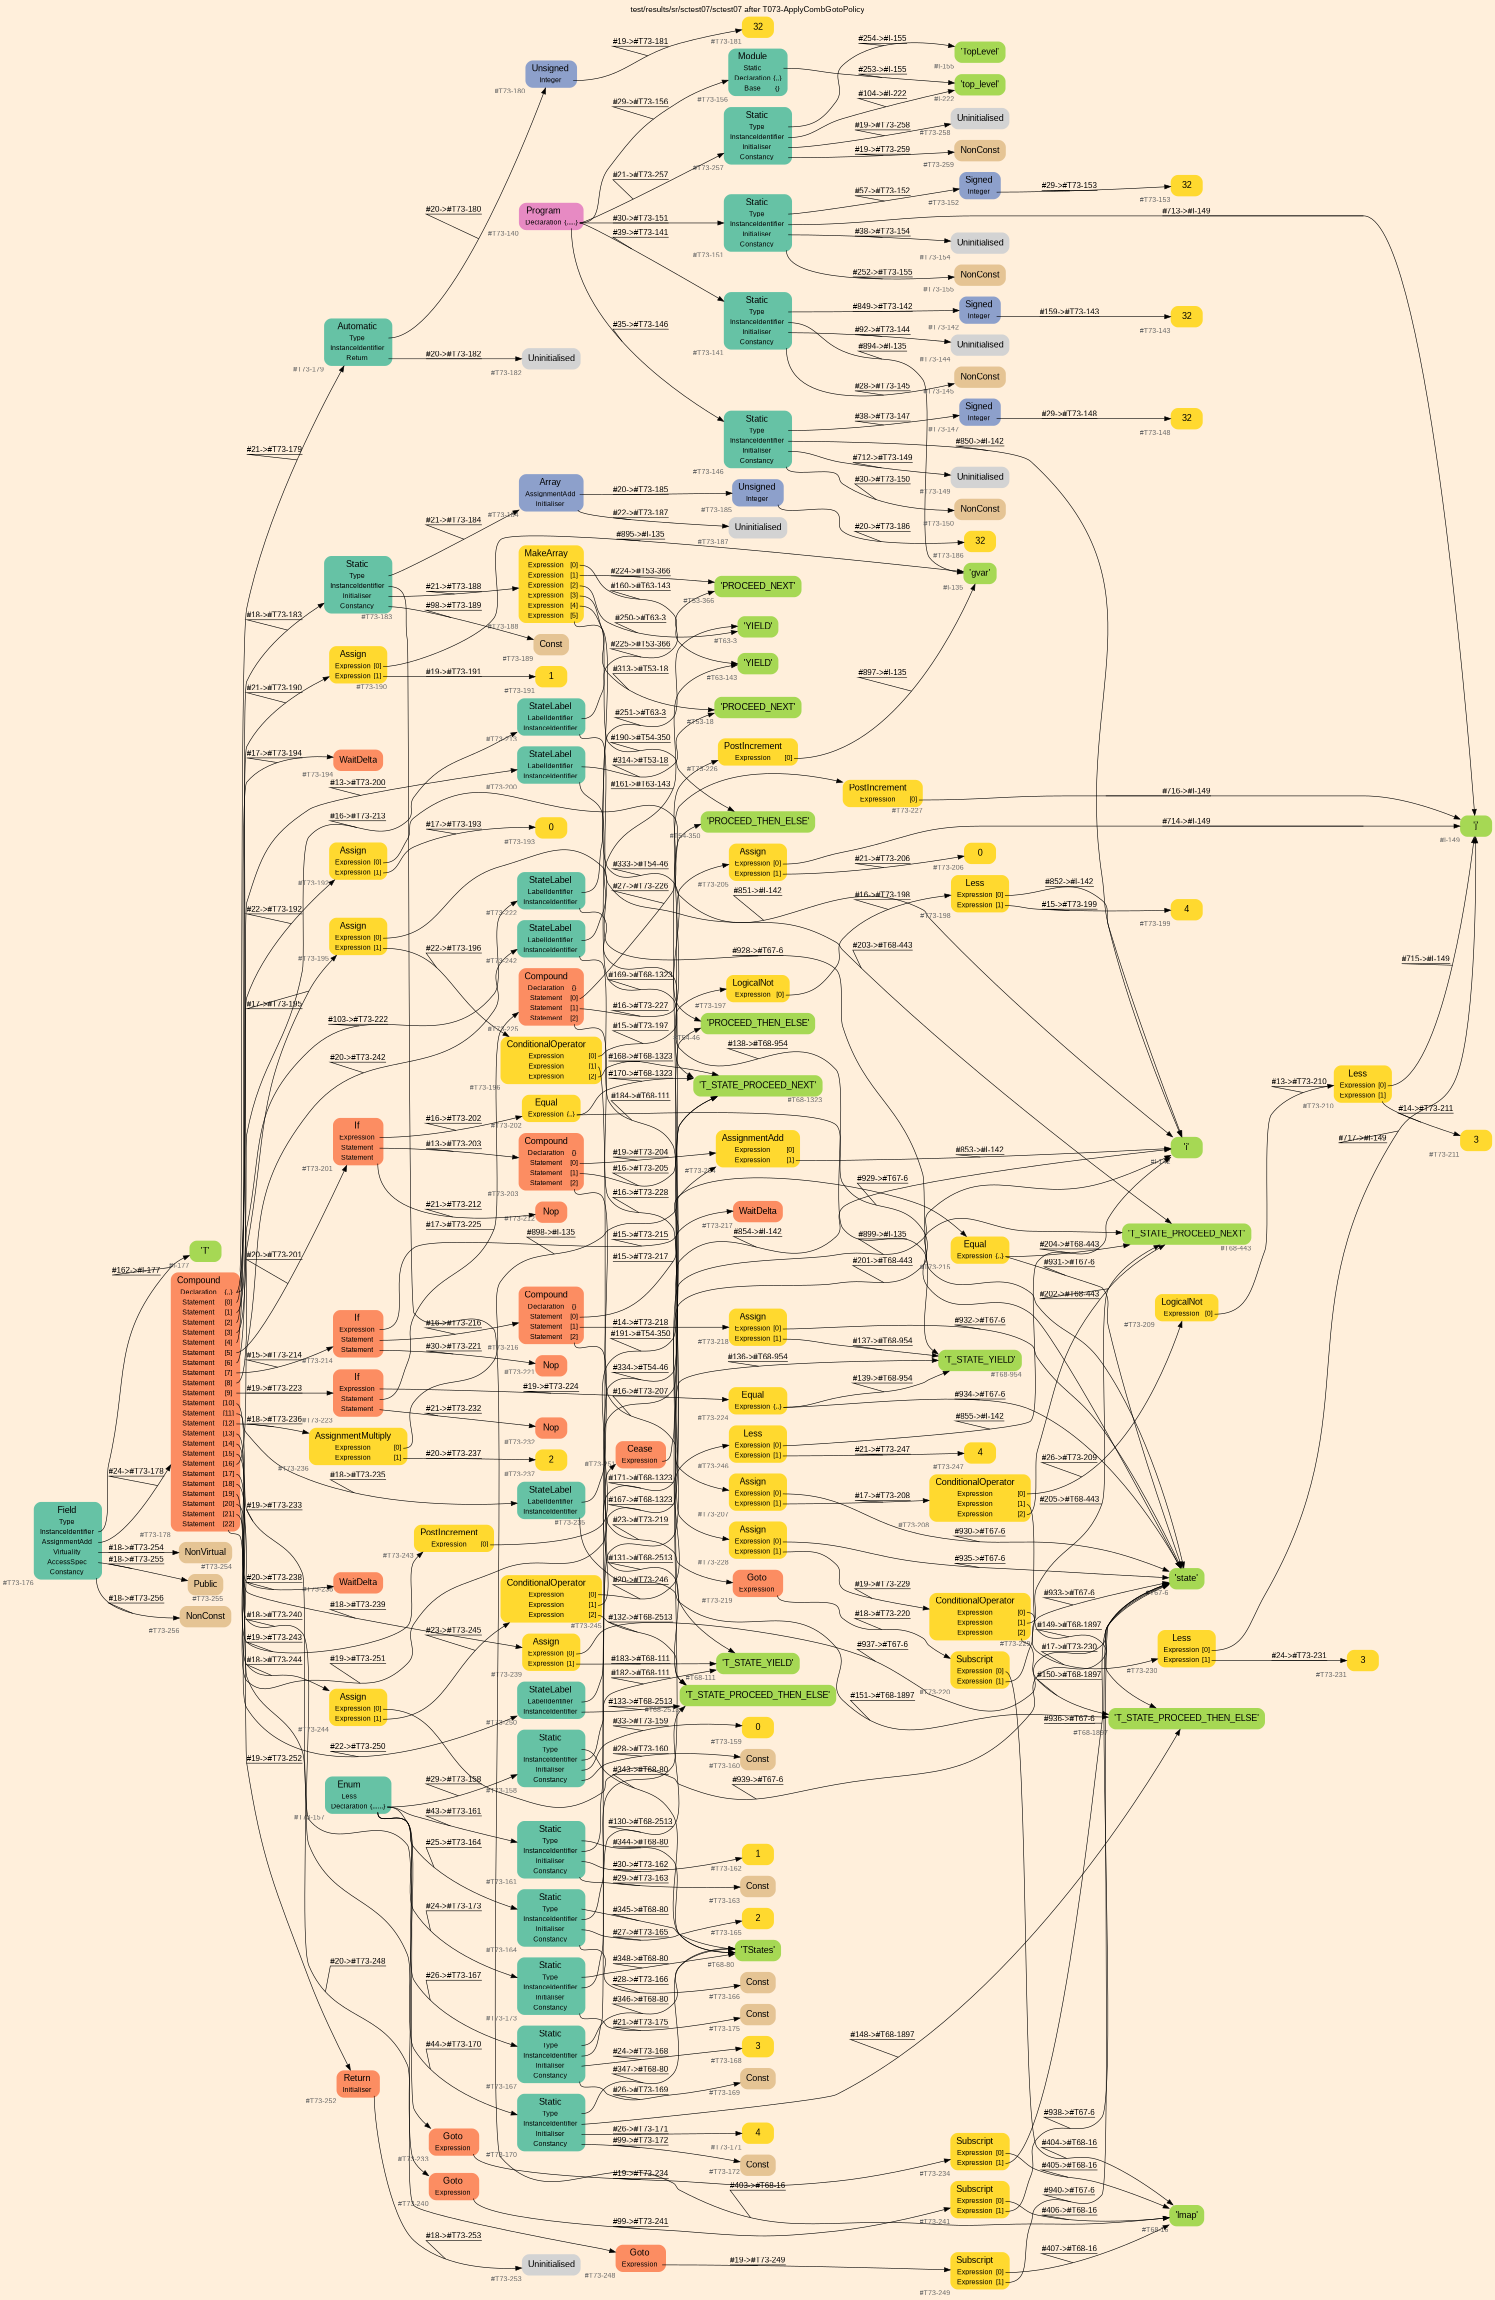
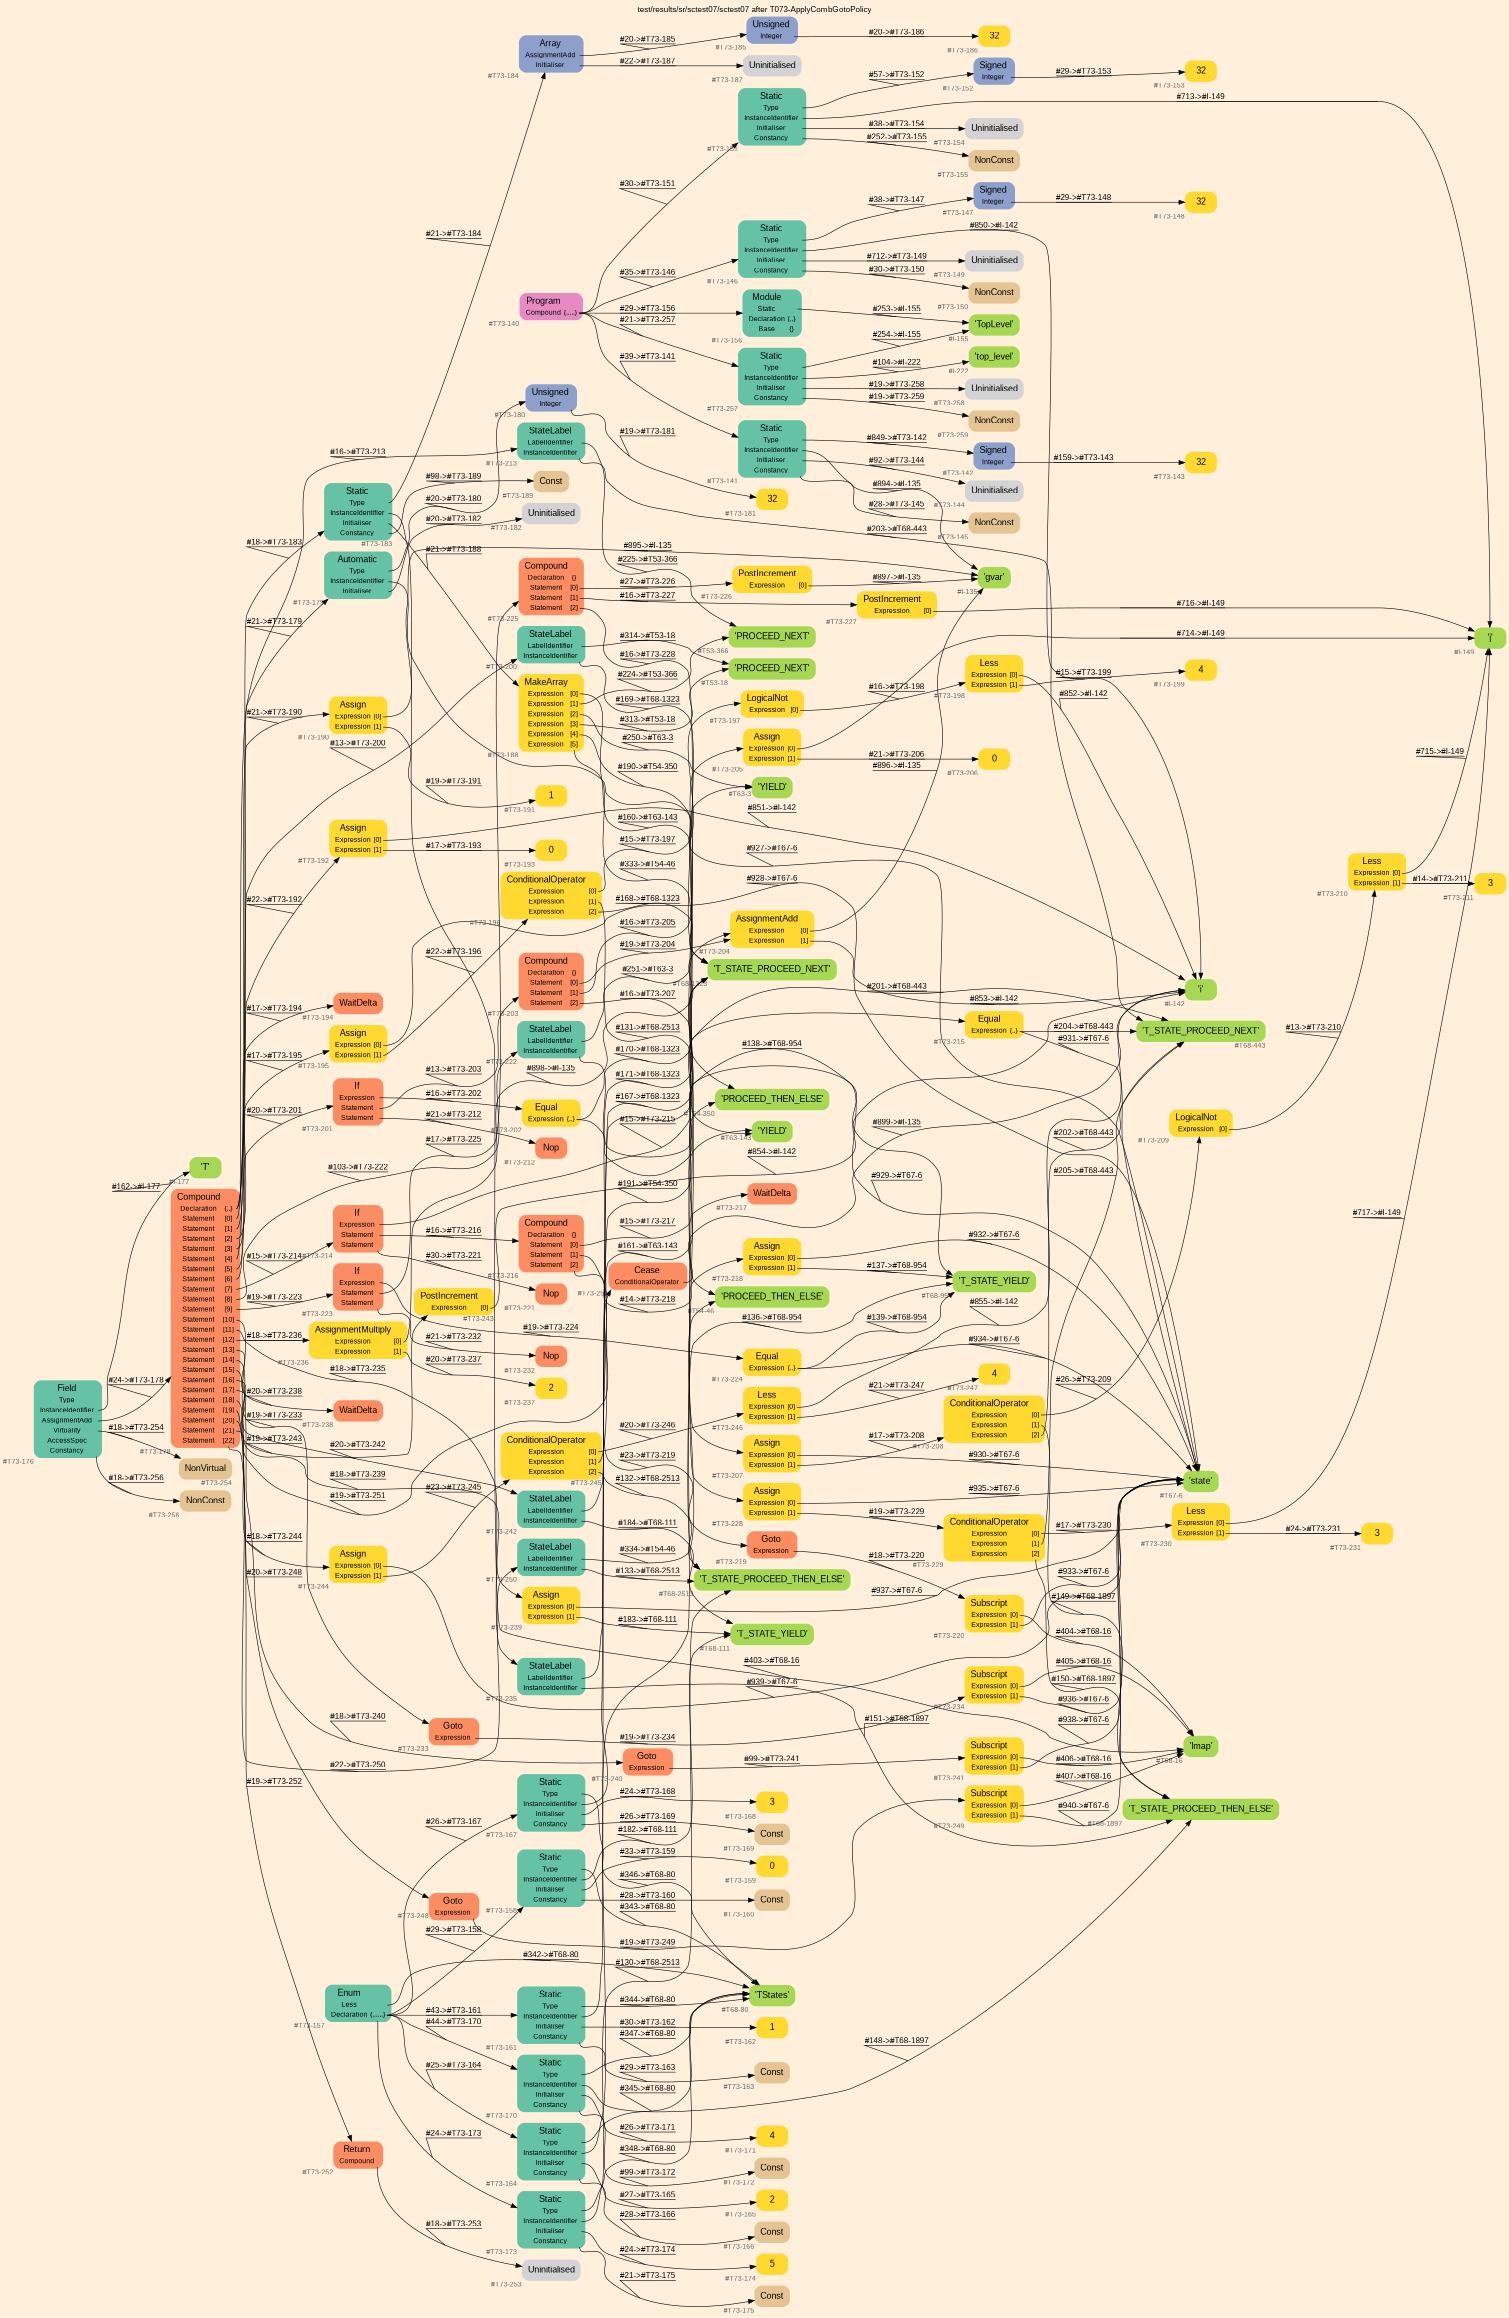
edge "Module" -> "'top_level'": now "Module" -> "'TopLevel'"
node "Program": text "Declaration" -> "Compound"
node "Automatic": text "Return" -> "Initialiser"
edge "AssignmentAdd" -> "'gvar'": added, label "#896->#I-135"
edge "Automatic" -> "'state'": added, label "#927->#T67-6"
node "Cease": text "Expression" -> "ConditionalOperator"
node "Public": removed
edge "Enum" -> "'TStates'": added, label "#342->#T68-80"
node "Return": text "Initialiser" -> "Compound"
node "5": added
